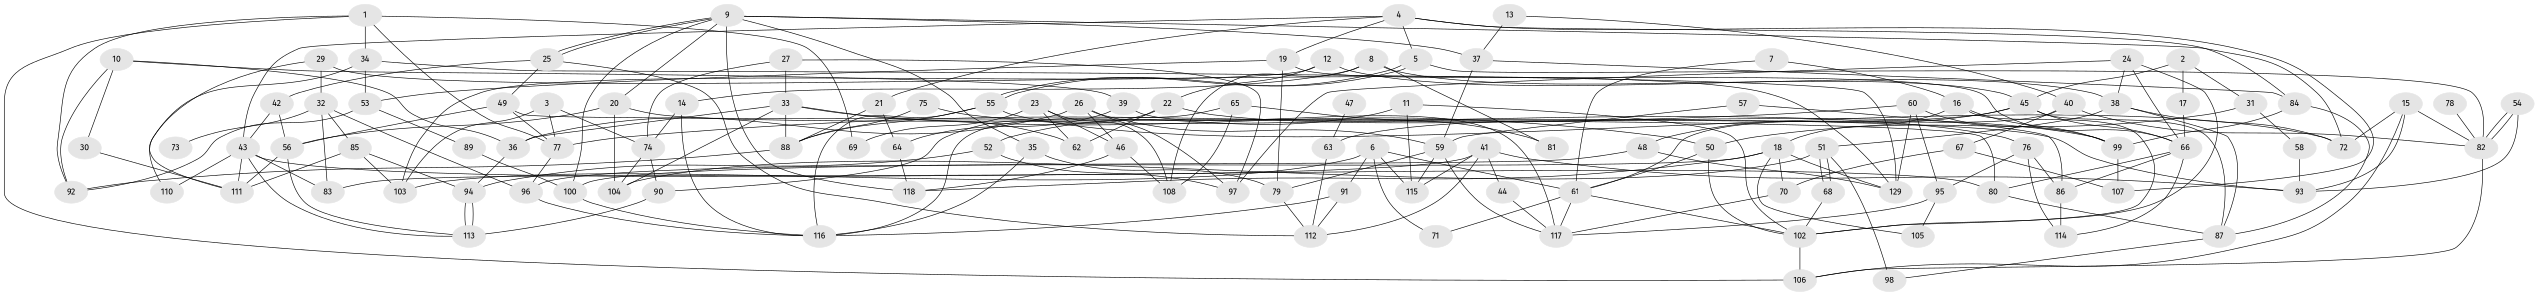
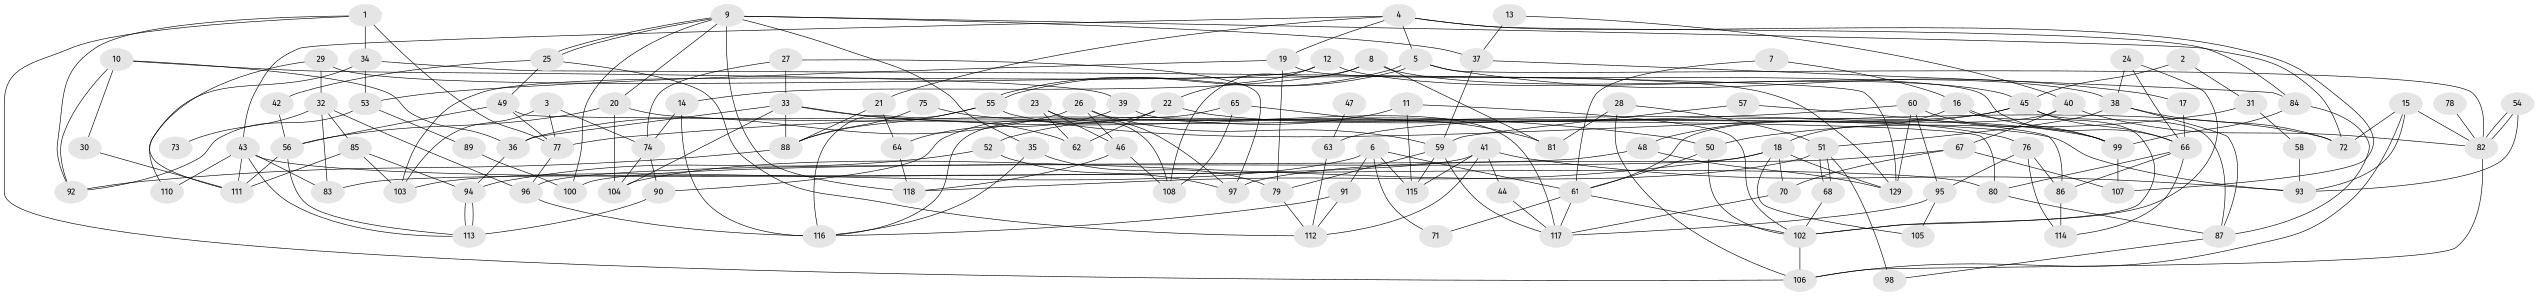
edge "24" -- "97": now "67" -- "97"
edge "2" -- "17": now "5" -- "17"
node "28": added
edge "42" -- "43": removed
node "69": removed
edge "100" -- "116": removed
